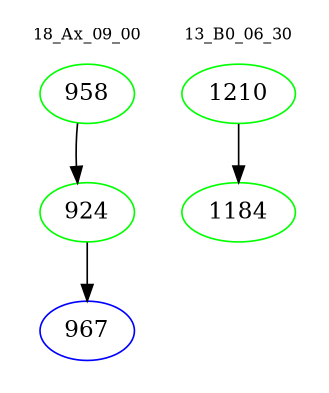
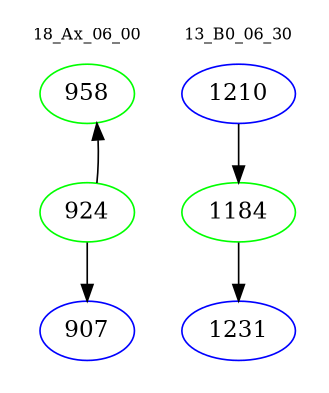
cluster "18_Ax_09_00": label "18_Ax_09_00" -> "18_Ax_06_00"
node "1210": color green -> blue
edge "958" -> "924": reversed
node "967": label "967" -> "907"
node "1231": added
